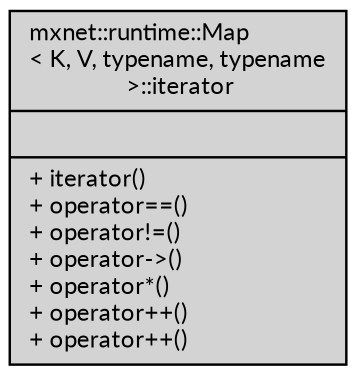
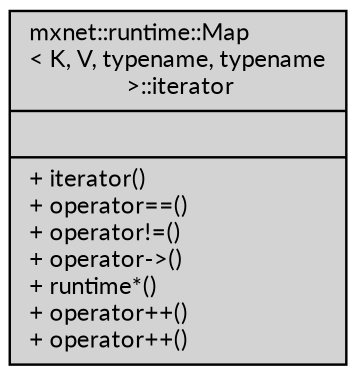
node "mxnet::runtime::Map": text "+ operator*()" -> "+ runtime*()"
